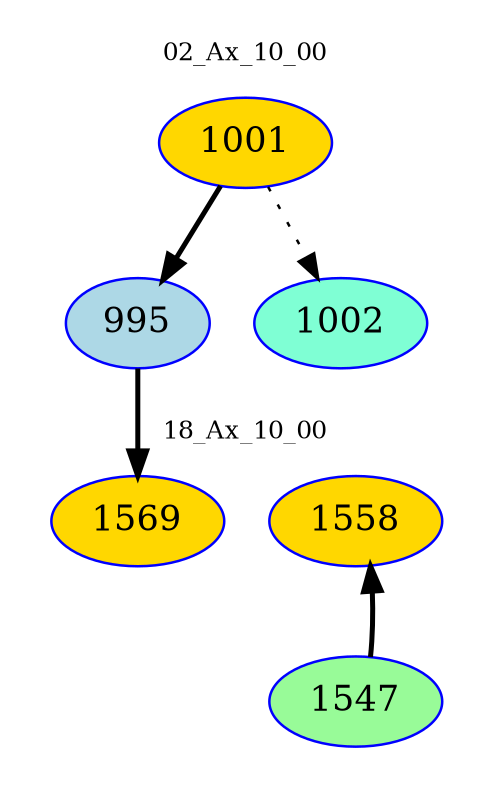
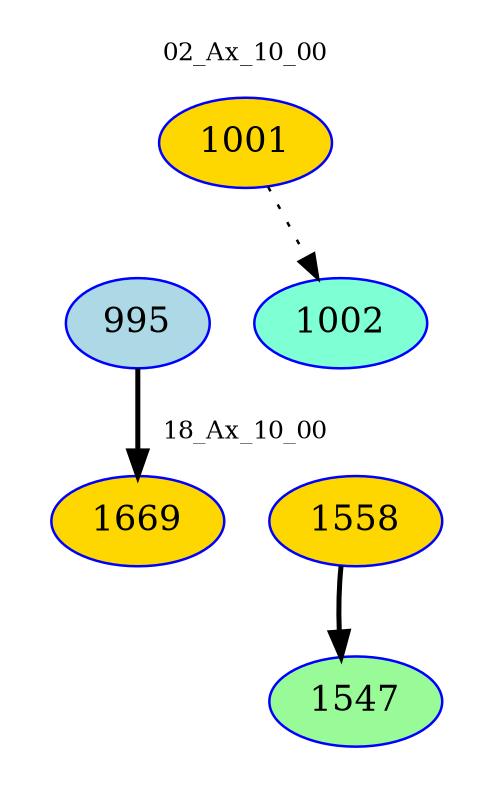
edge "1001" -> "995": removed
node "1569": label "1569" -> "1669"
edge "1547" -> "1558": reversed
